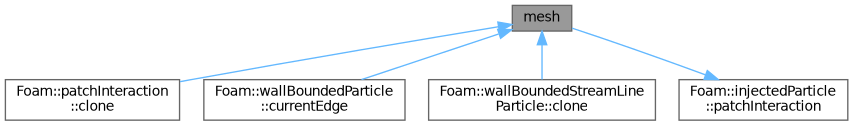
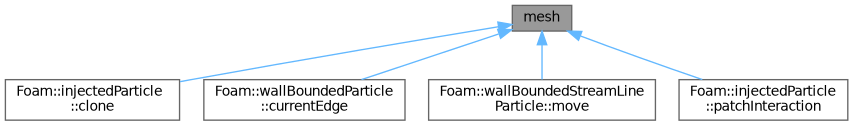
edge "mesh" -> "Foam::injectedParticle ::patchInteraction": reversed
node "Foam::patchInteraction ::clone": label "Foam::patchInteraction ::clone" -> "Foam::injectedParticle ::clone"
node "Foam::wallBoundedStreamLine Particle::clone": label "Foam::wallBoundedStreamLine Particle::clone" -> "Foam::wallBoundedStreamLine Particle::move"
